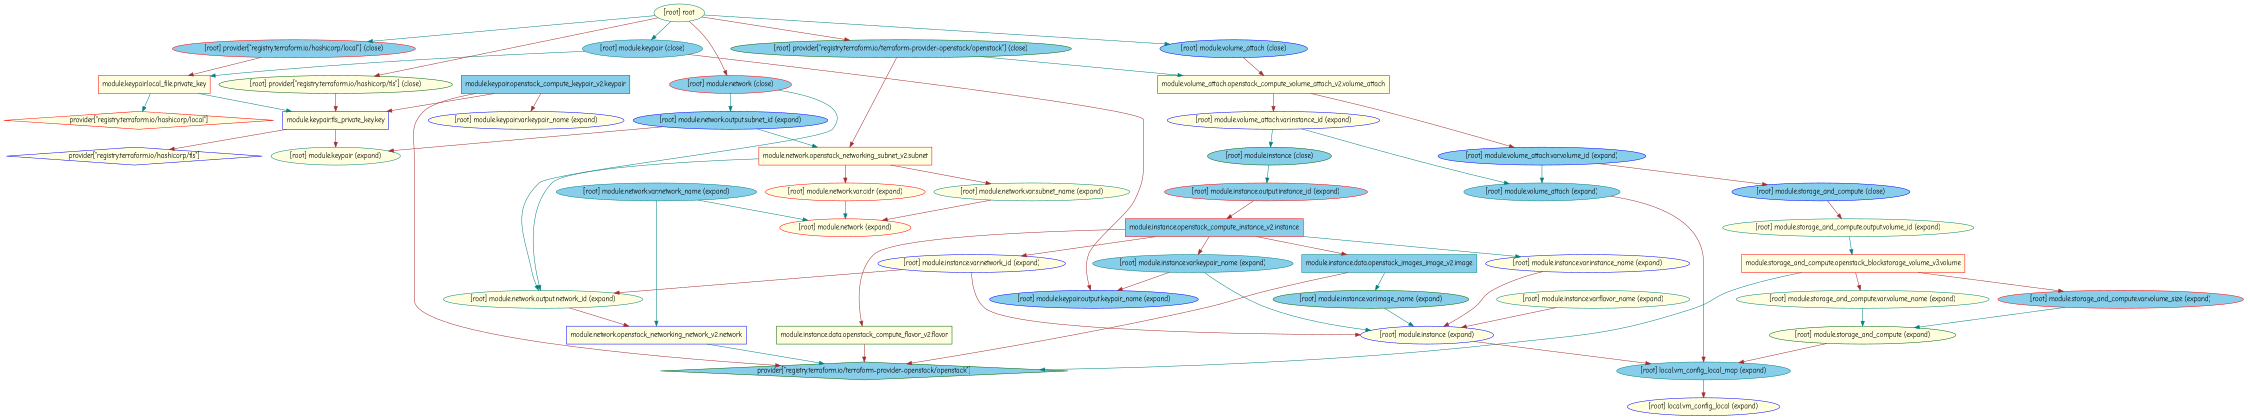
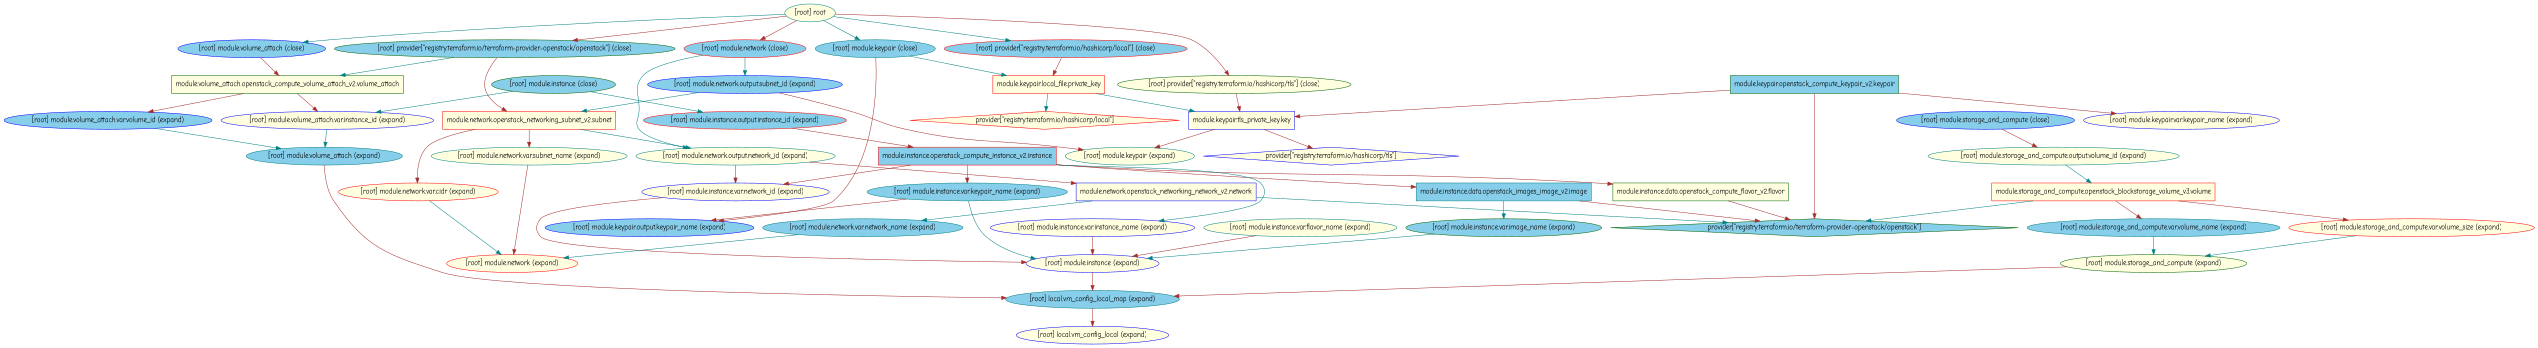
edge "[root] module.volume_attach.var.instance_id (expand)" -> "[root] module.instance (close)": reversed
edge "[root] module.volume_attach.var.volume_id (expand)" -> "[root] module.storage_and_compute (close)": removed
edge "[root] module.network.var.network_name (expand)" -> "module.network.openstack_networking_network_v2.network": reversed
edge "[root] module.instance.var.network_id (expand)" -> "[root] module.network.output.network_id (expand)": reversed
node "[root] module.storage_and_compute.var.volume_name (expand)": fillcolor lightyellow -> skyblue
node "[root] module.storage_and_compute.var.volume_size (expand)": fillcolor skyblue -> lightyellow
